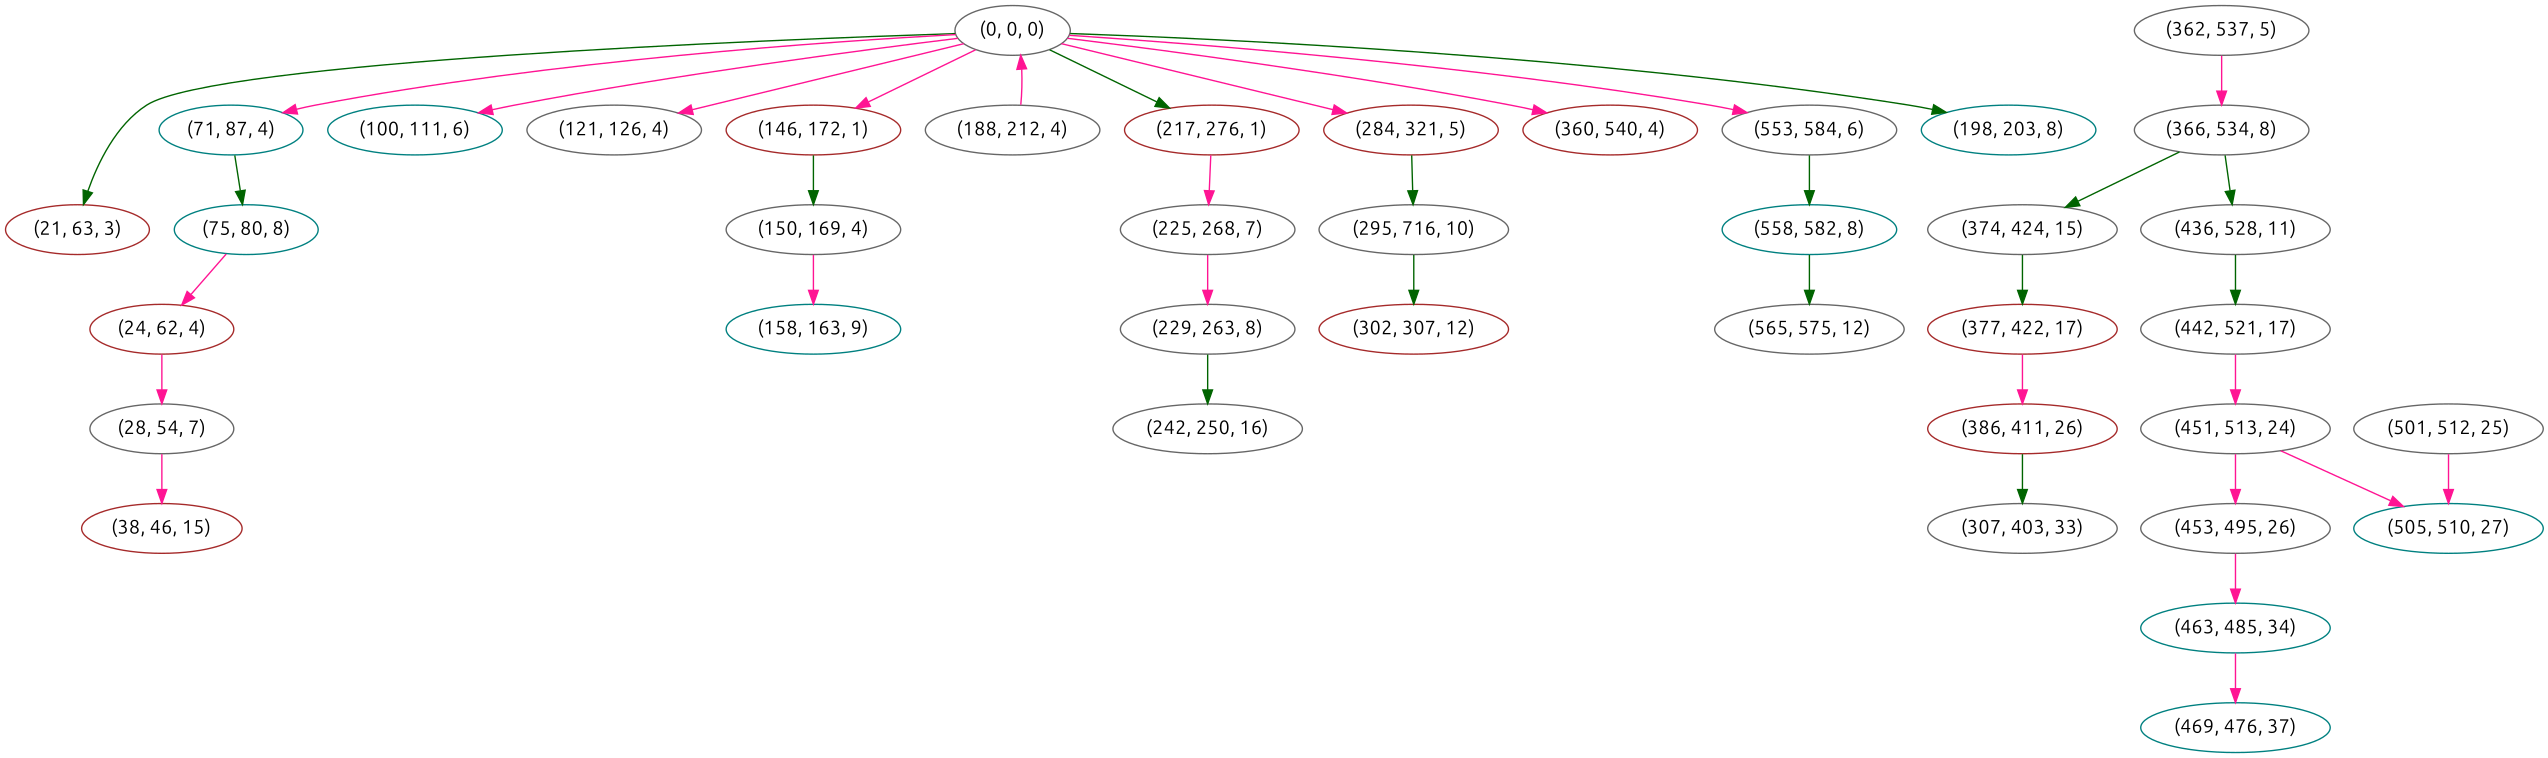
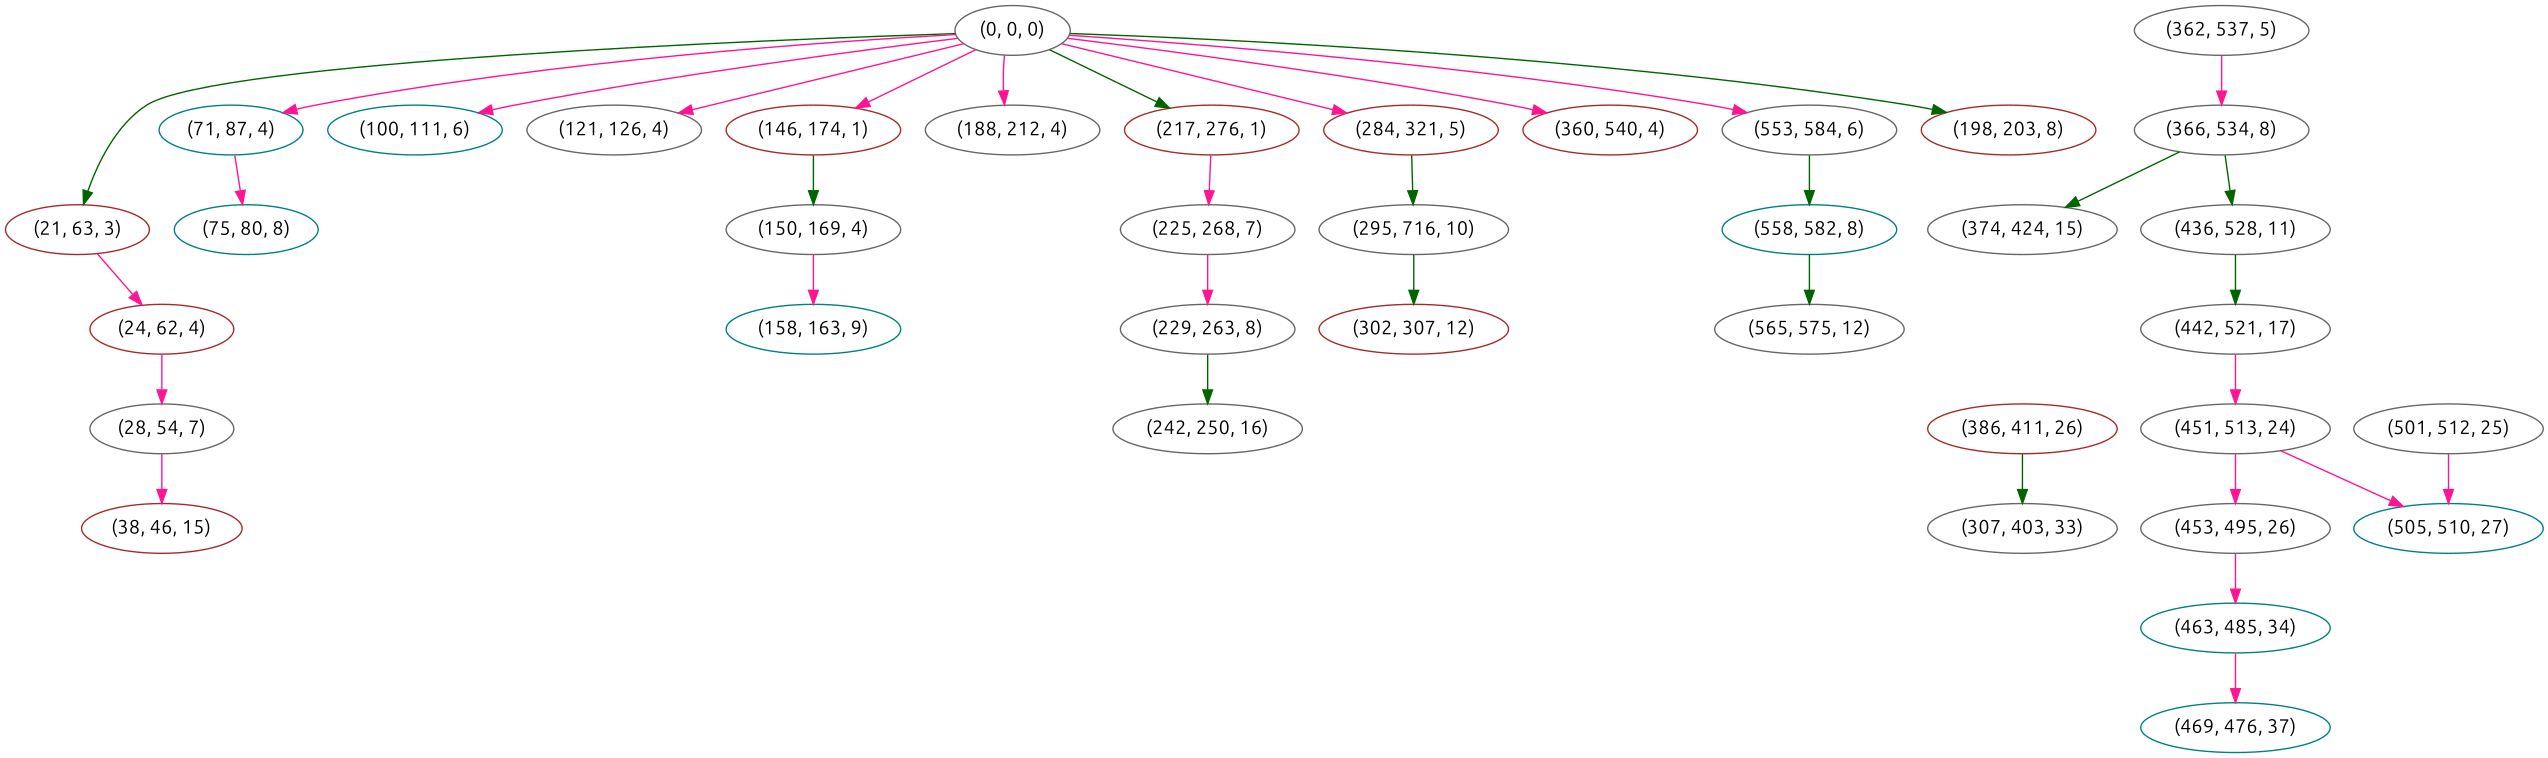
edge "(188, 212, 4)" -> "(0, 0, 0)": reversed
node "(146, 172, 1)": label "(146, 172, 1)" -> "(146, 174, 1)"
node "(198, 203, 8)": color teal -> brown
edge "(71, 87, 4)" -> "(75, 80, 8)": color darkgreen -> deeppink
edge "(75, 80, 8)" -> "(24, 62, 4)": now "(21, 63, 3)" -> "(24, 62, 4)"
node "(377, 422, 17)": removed
